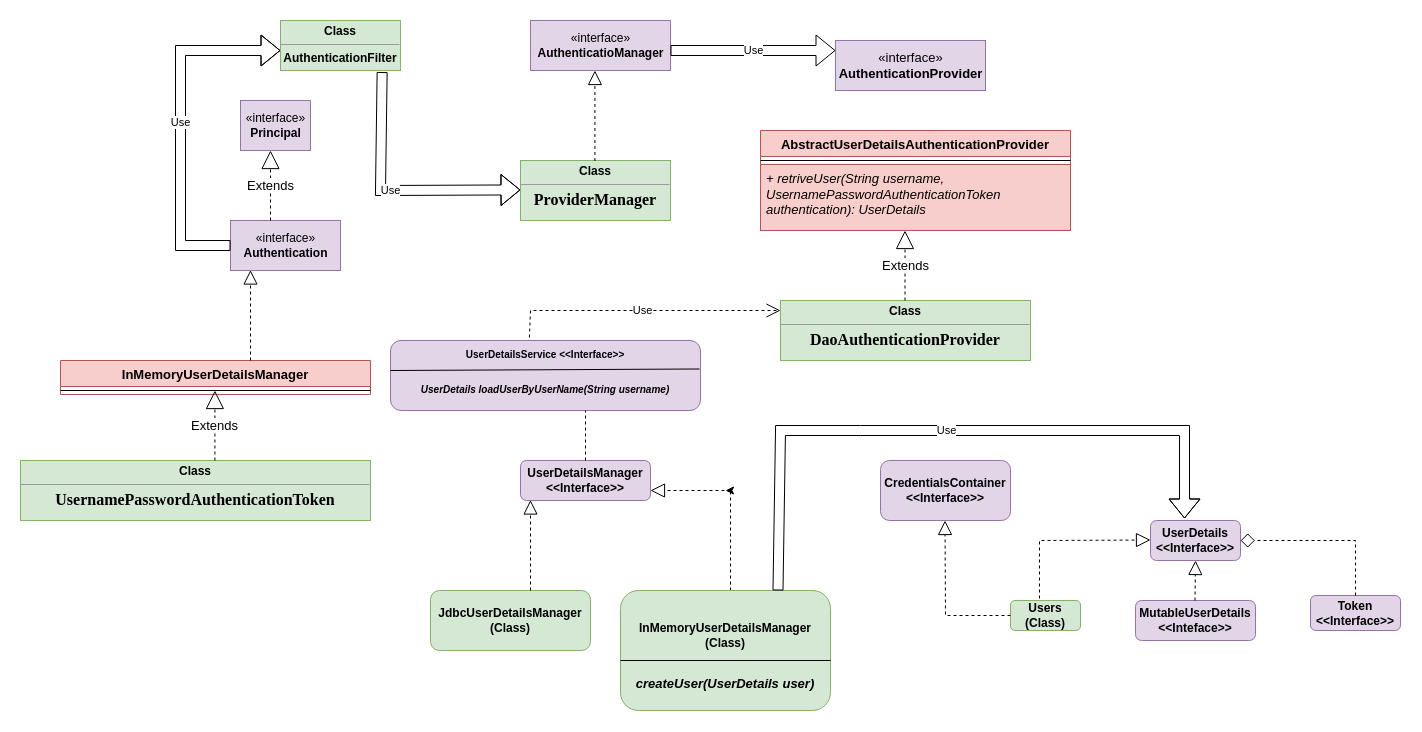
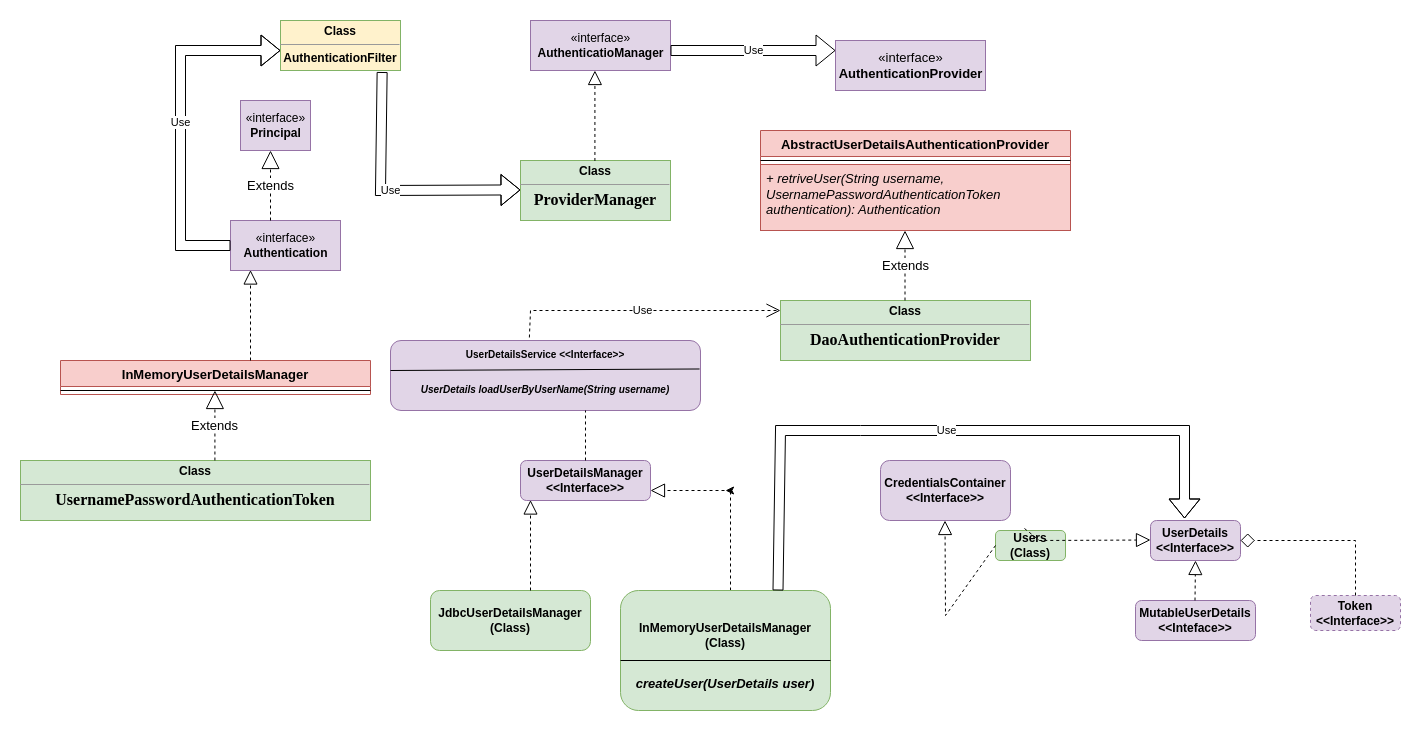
node "Class AuthenticationFilter": fillcolor #d5e8d4 -> #fff2cc
node "+ retriveUser(String username, UsernamePasswordAuthenticationToken authentication): UserDetails": label "+ retriveUser(String username, UsernamePasswordAuthenticationToken authentication): UserDetails" -> "+ retriveUser(String username, UsernamePasswordAuthenticationToken authentication): Authentication"
node "Token <<Interface>>": style solid -> dashed
node "Users (Class)": moved (1046, 616) -> (1031, 546)
